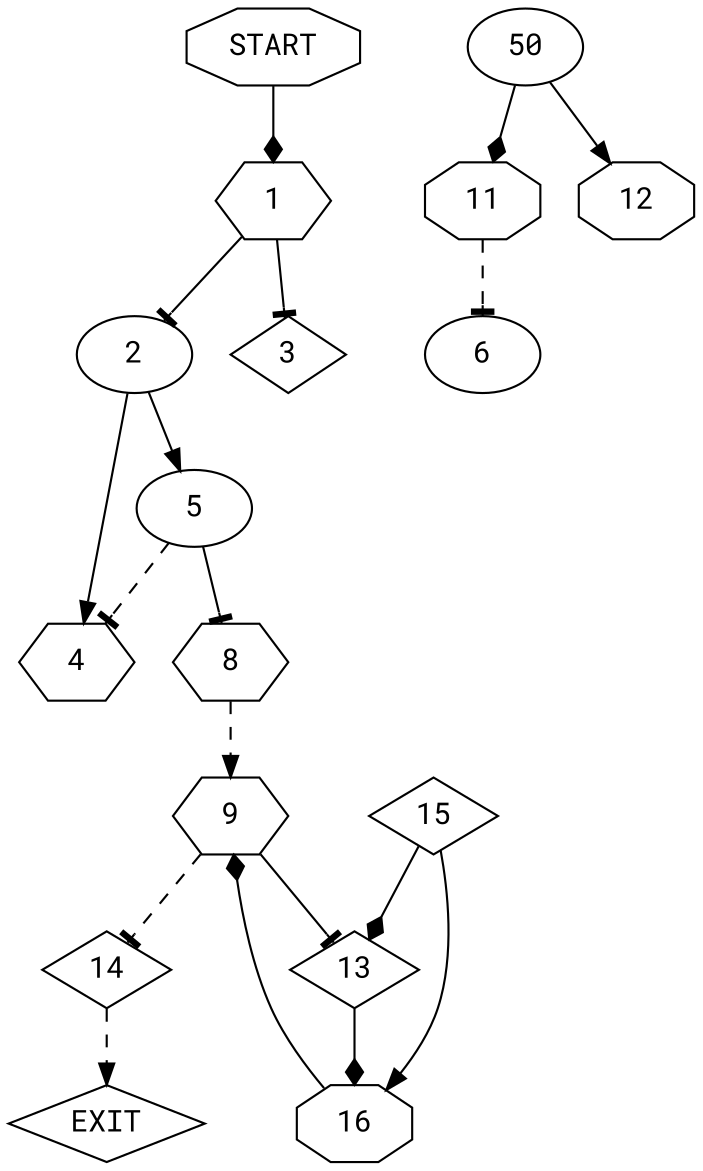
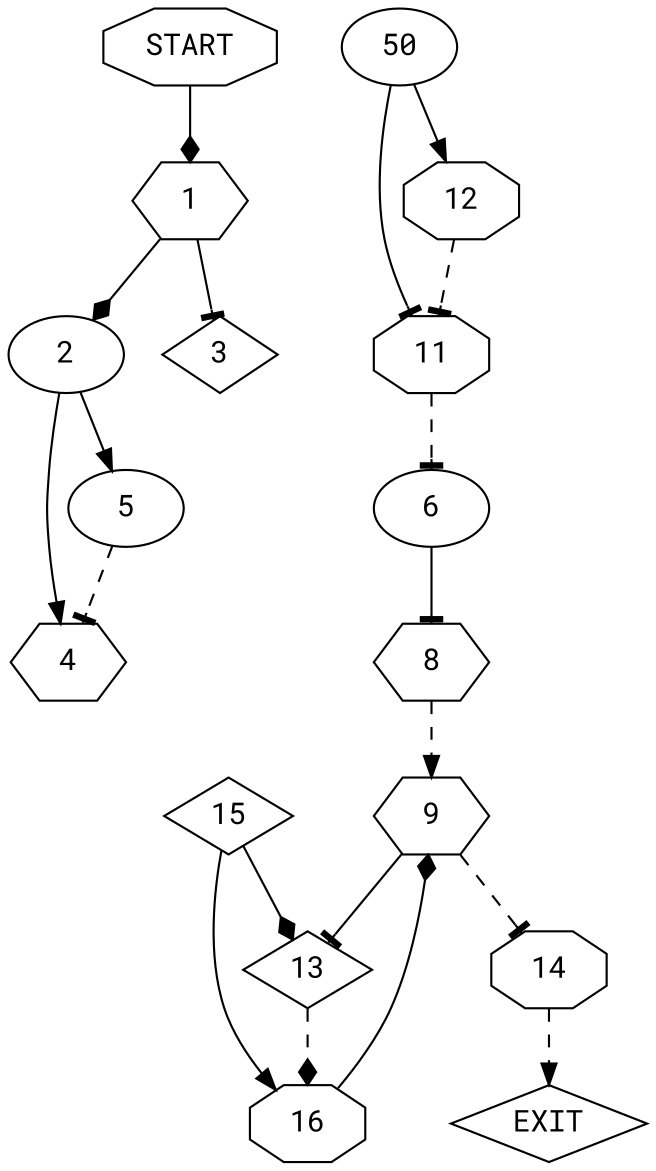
edge "50" -> "11": arrowhead diamond -> tee
edge "12" -> "11": added
edge "1" -> "2": arrowhead tee -> diamond
edge "5" -> "8": now "6" -> "8"
node "14": shape diamond -> octagon
edge "13" -> "16": style solid -> dashed
